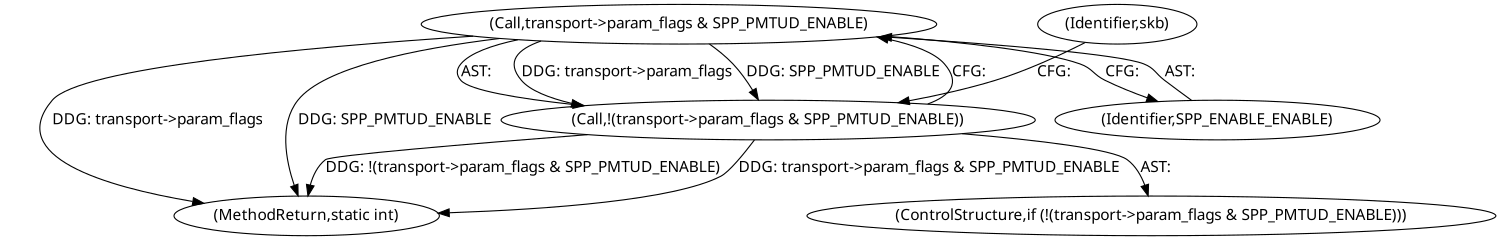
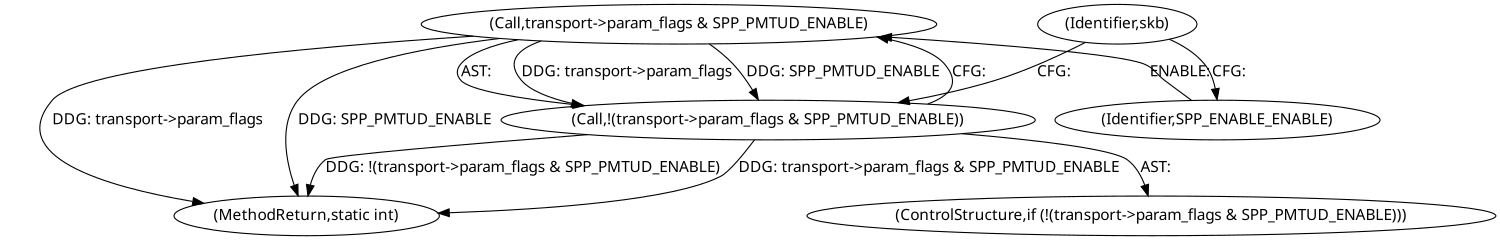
edge "(Call,transport->param_flags & SPP_PMTUD_ENABLE)" -> "(Identifier,SPP_ENABLE_ENABLE)": now "(Identifier,skb)" -> "(Identifier,SPP_ENABLE_ENABLE)"
edge "(Identifier,SPP_ENABLE_ENABLE)" -> "(Call,transport->param_flags & SPP_PMTUD_ENABLE)": label "AST: " -> "ENABLE: "
